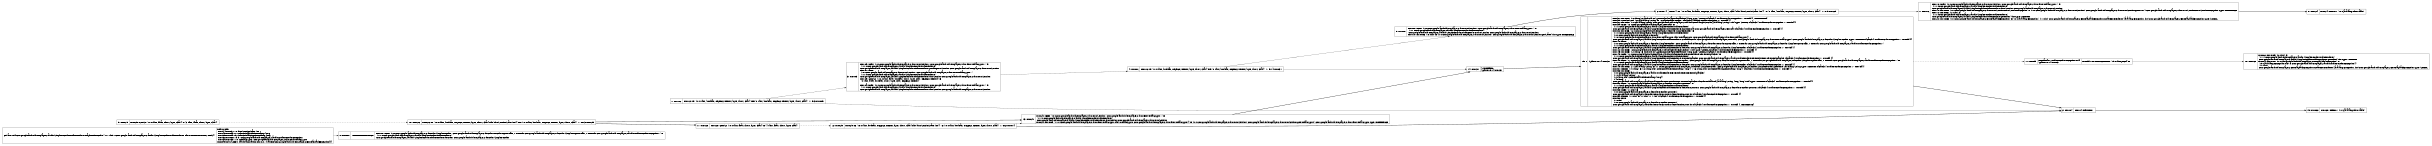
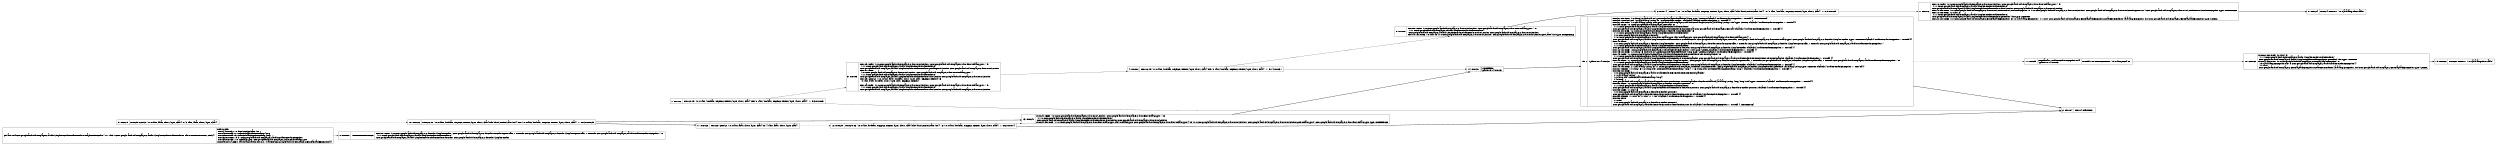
edge "2: 0x0004" -> "19: 0x0068": now "18: 0x0060" -> "19: 0x0068"
